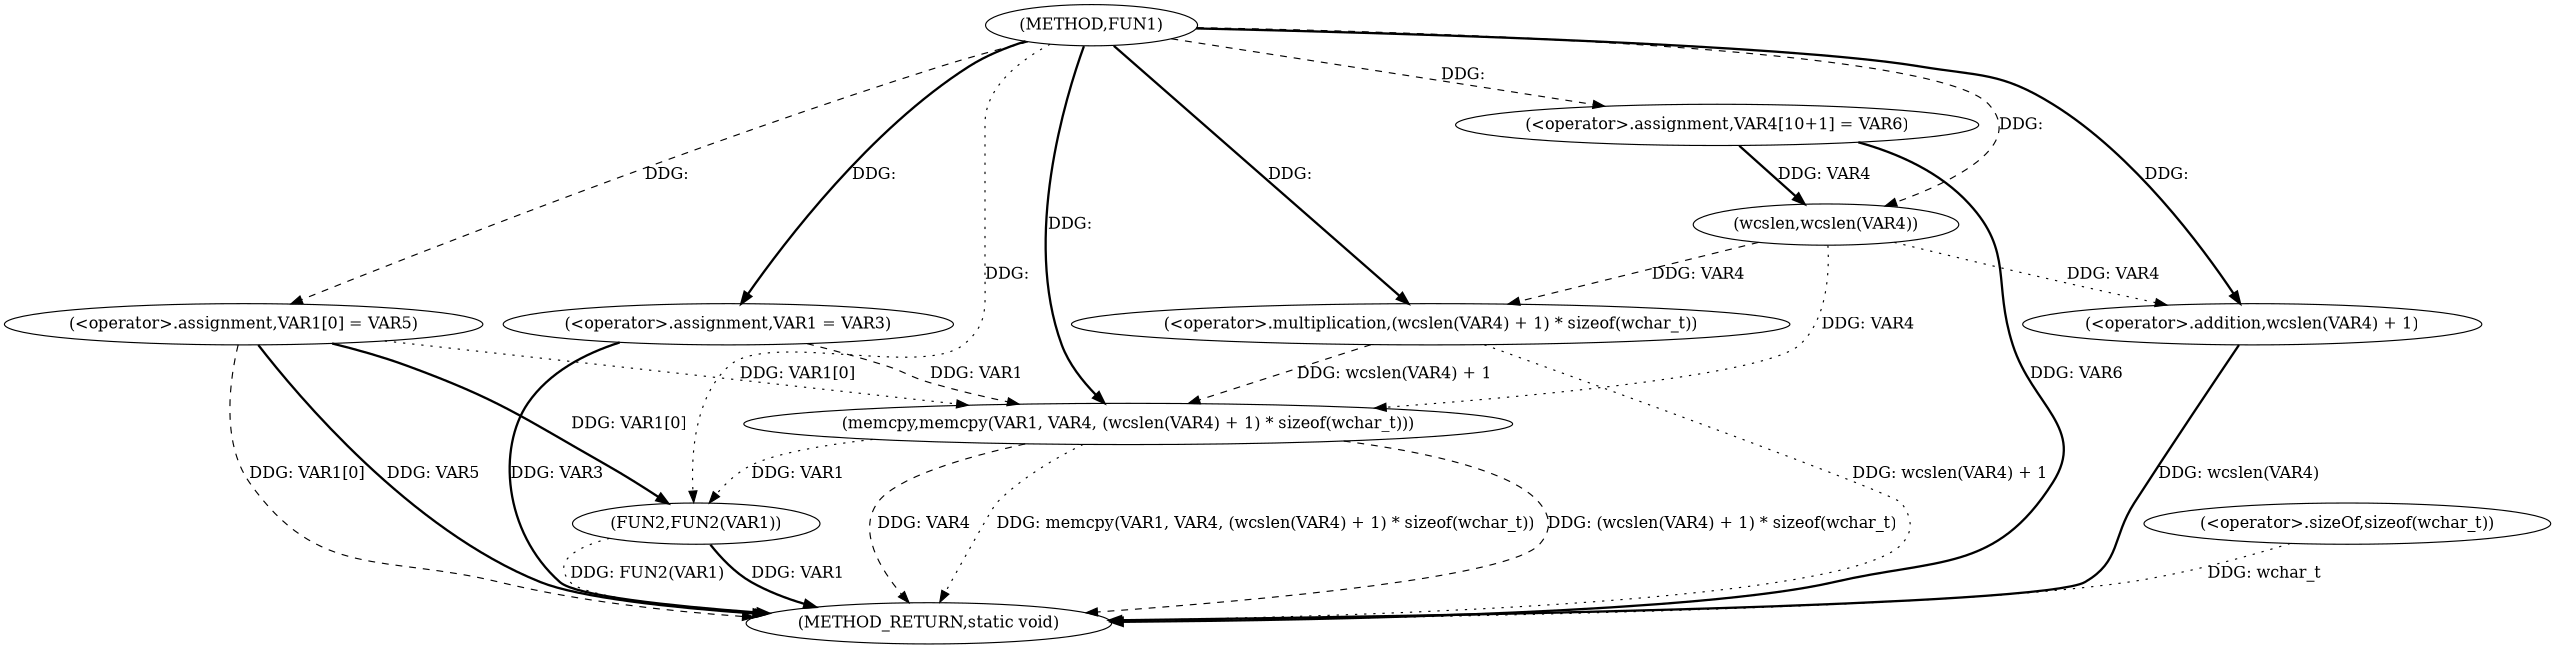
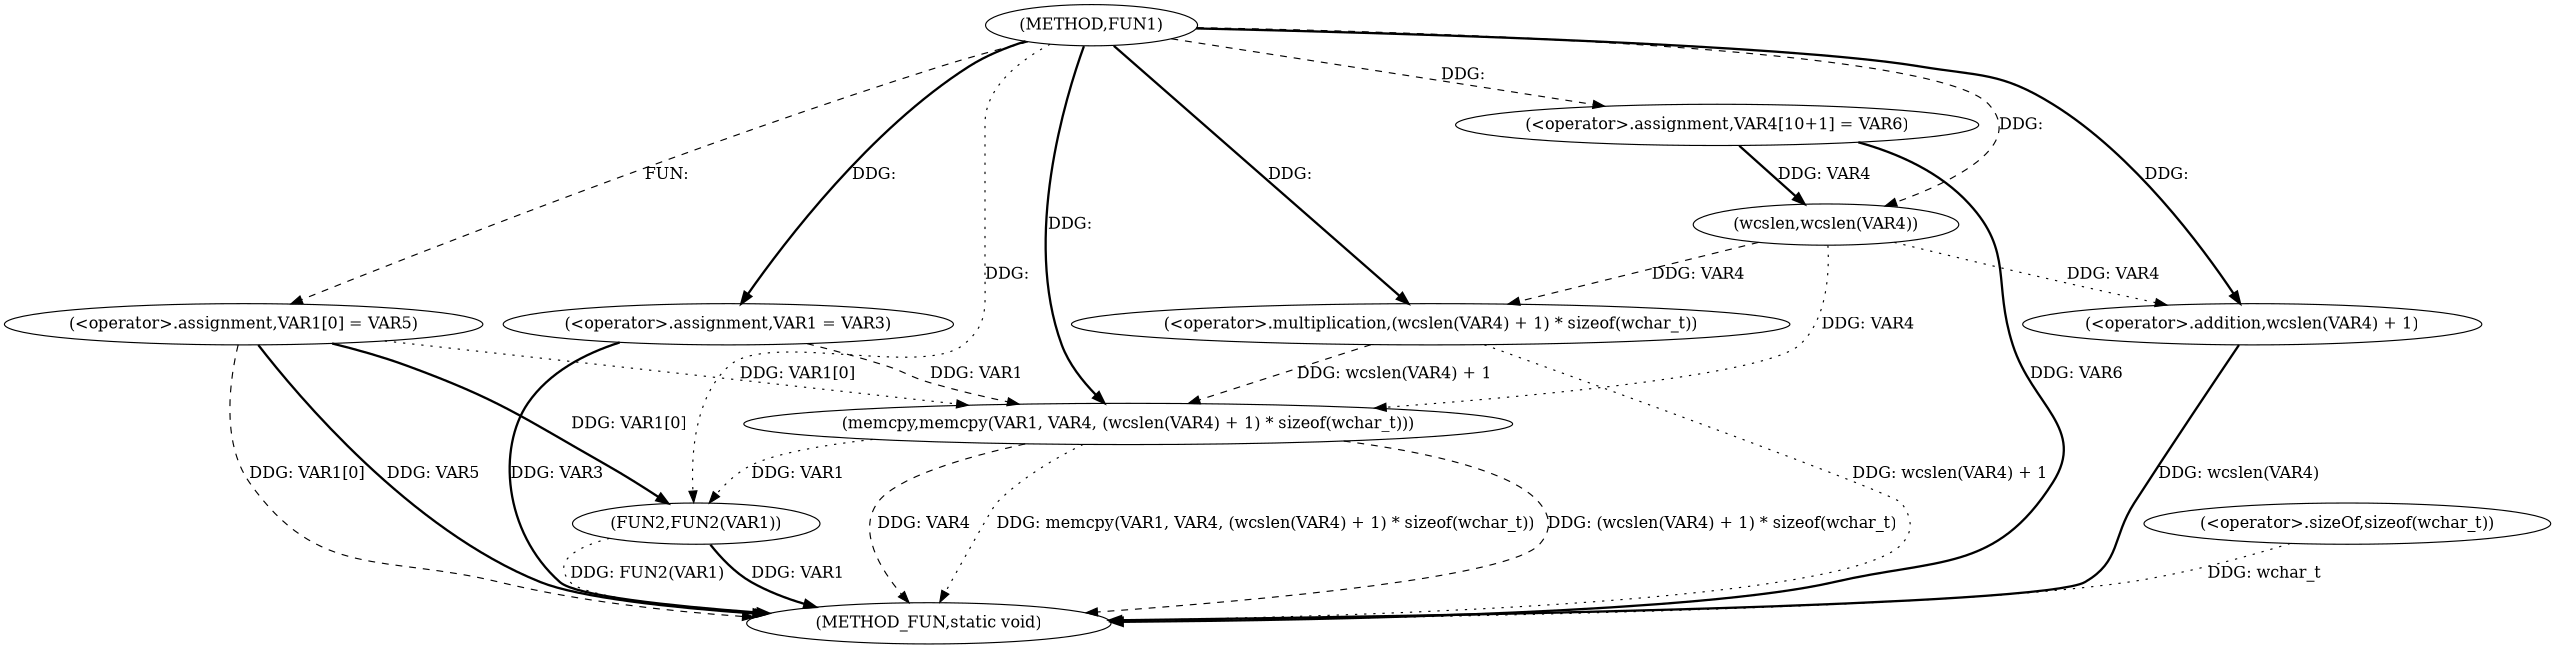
edge "(METHOD,FUN1)" -> "(<operator>.assignment,VAR1[0] = VAR5)": label "DDG: " -> "FUN: "
node "(METHOD_RETURN,static void)": label "(METHOD_RETURN,static void)" -> "(METHOD_FUN,static void)"
